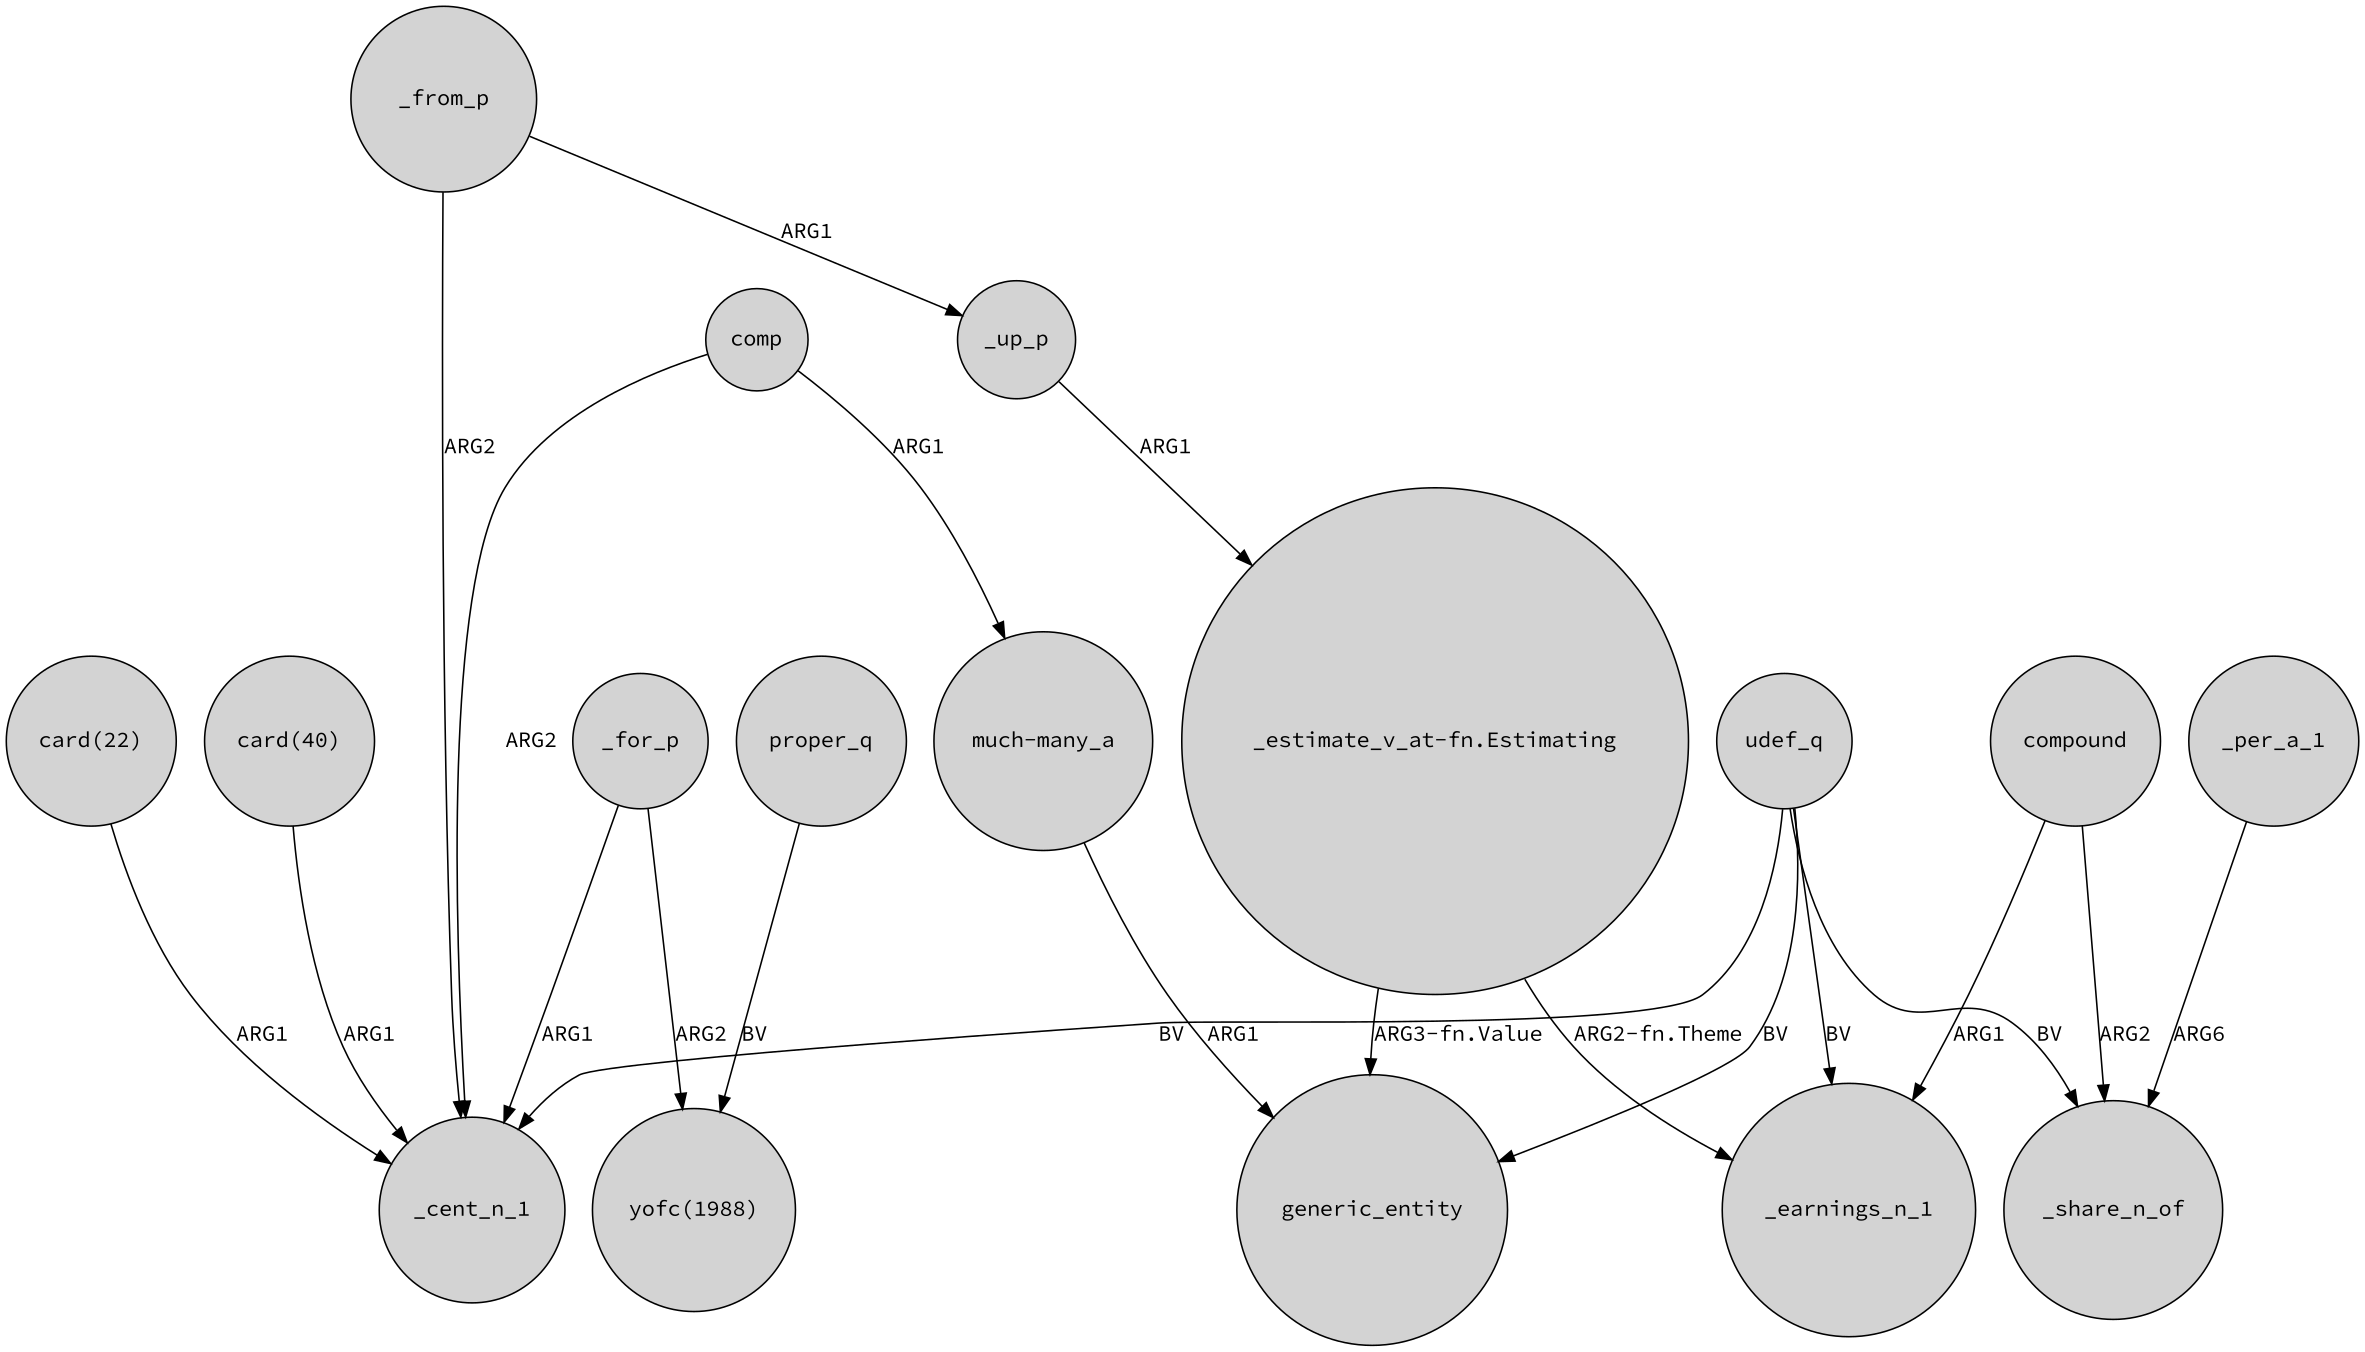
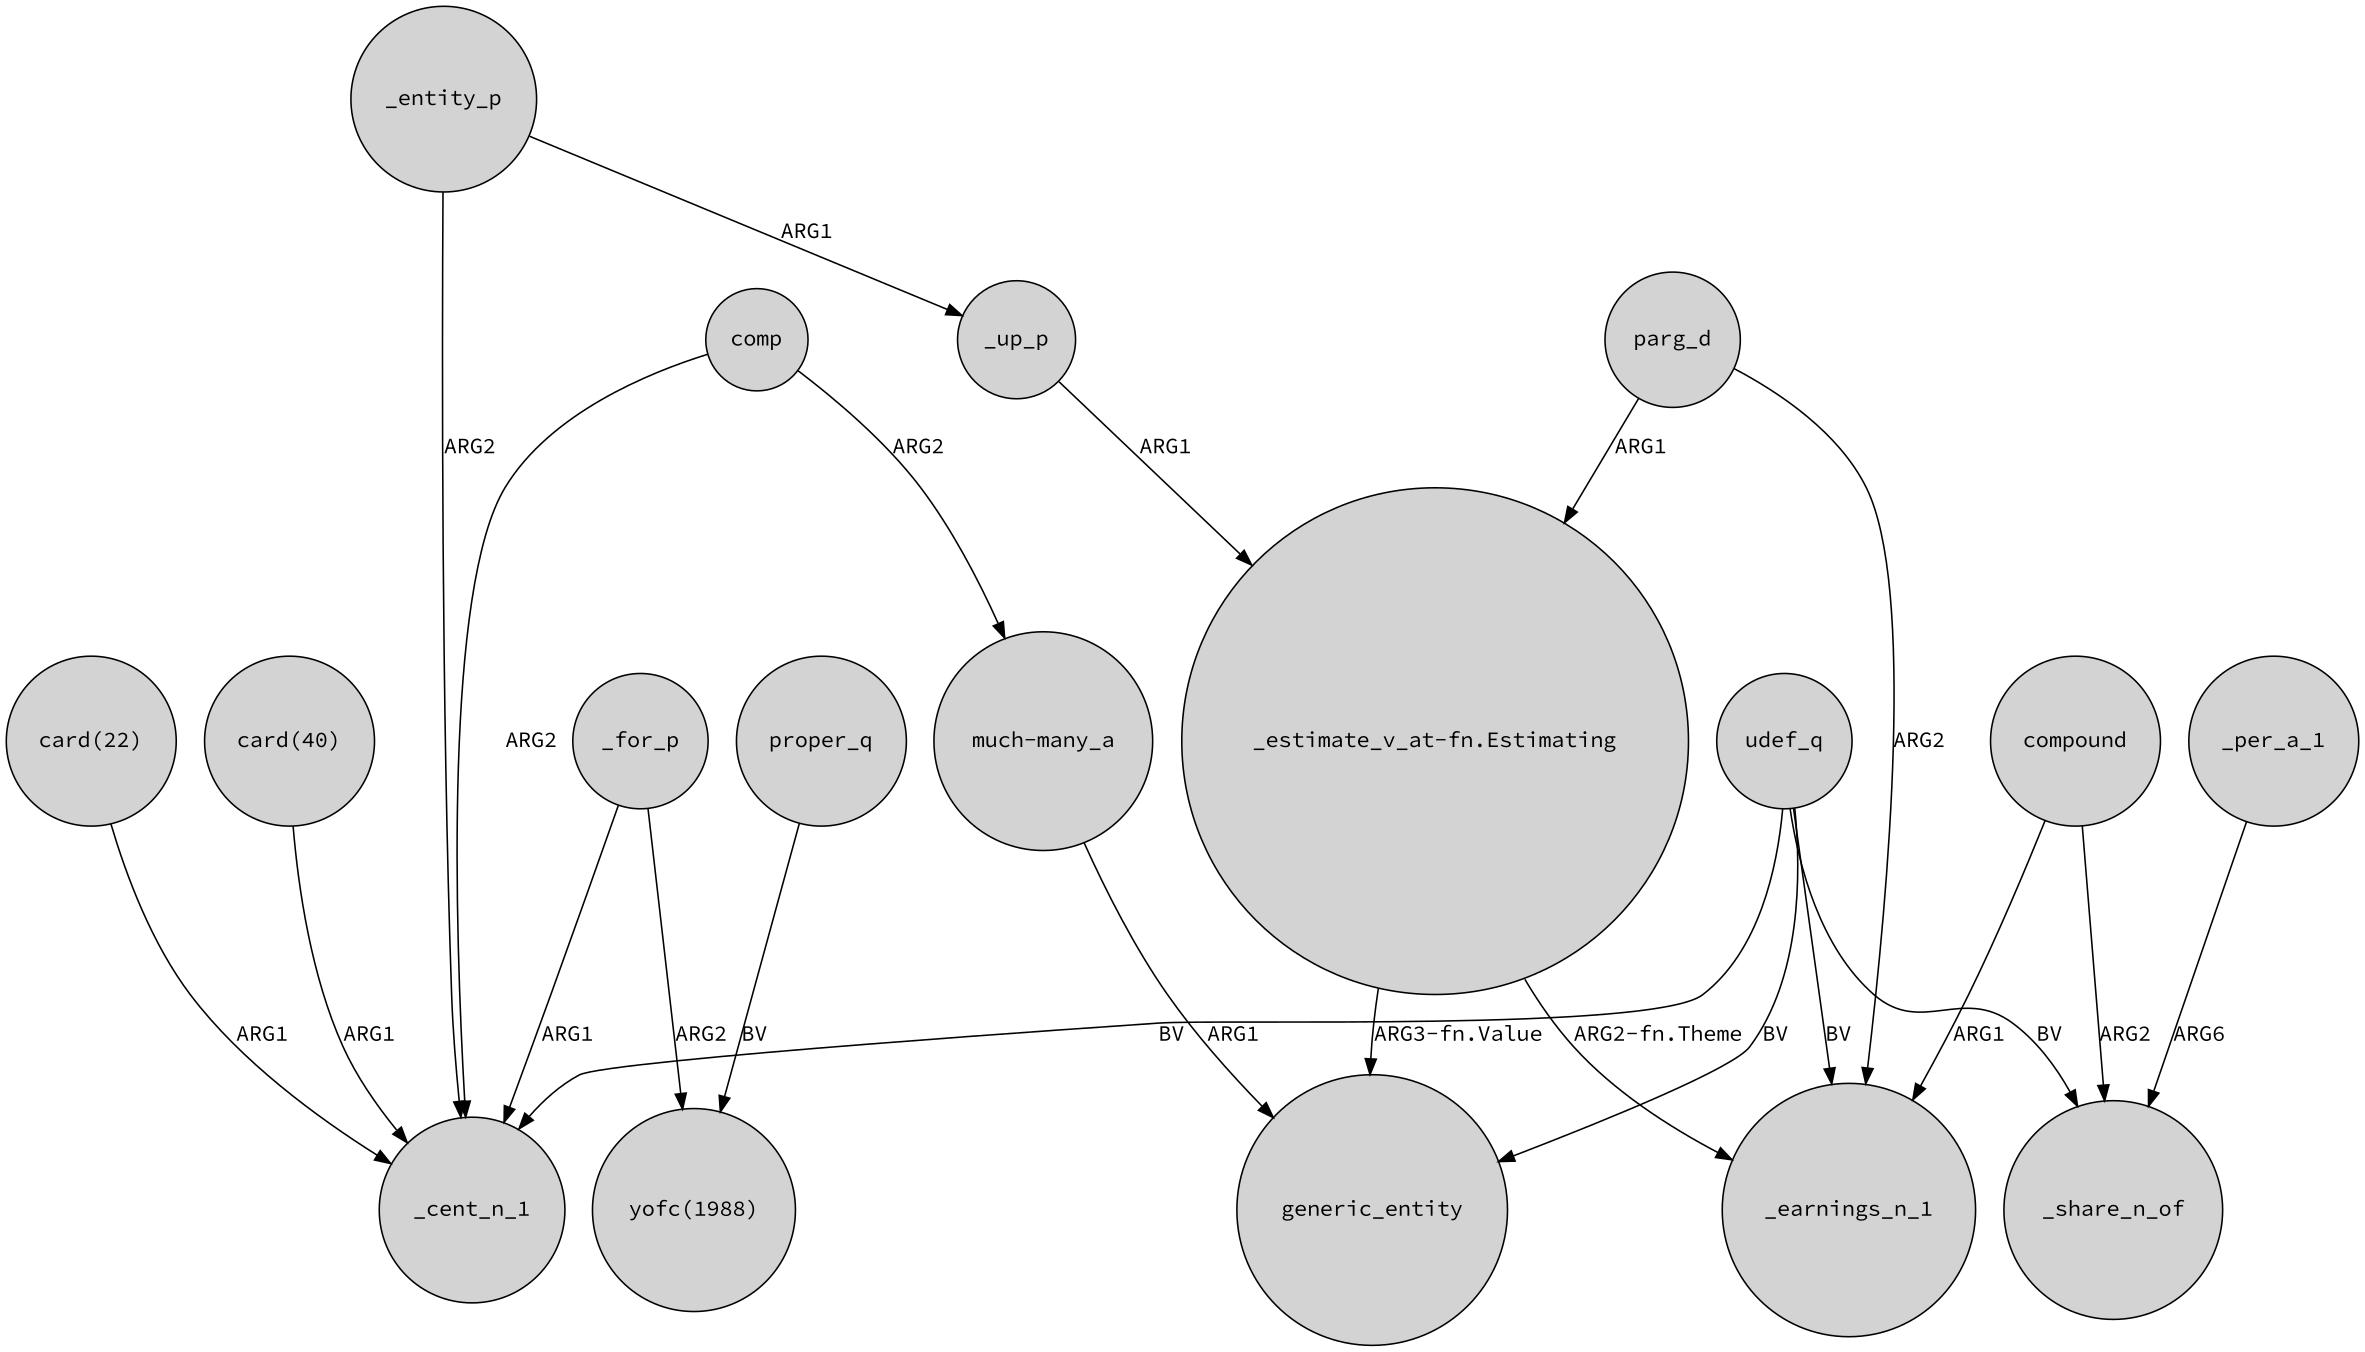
node "_from_p": label "_from_p" -> "_entity_p"
node "parg_d": added
edge "comp" -> "much-many_a": label "ARG1" -> "ARG2"
